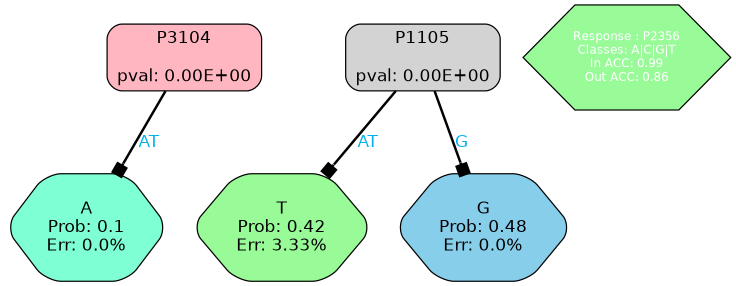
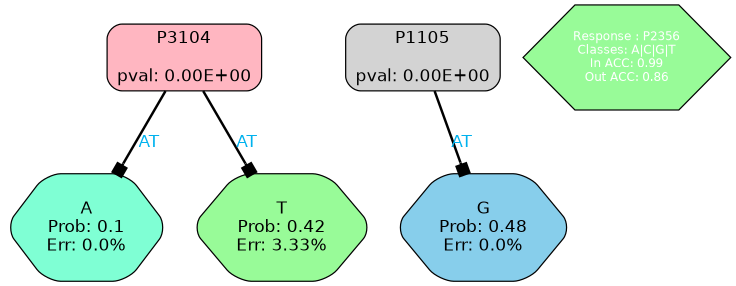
edge "P1105 pval: 0.00E+00" -> "T Prob: 0.42 Err: 3.33%": now "P3104 pval: 0.00E+00" -> "T Prob: 0.42 Err: 3.33%"
edge "P1105 pval: 0.00E+00" -> "G Prob: 0.48 Err: 0.0%": label "G" -> "AT"
